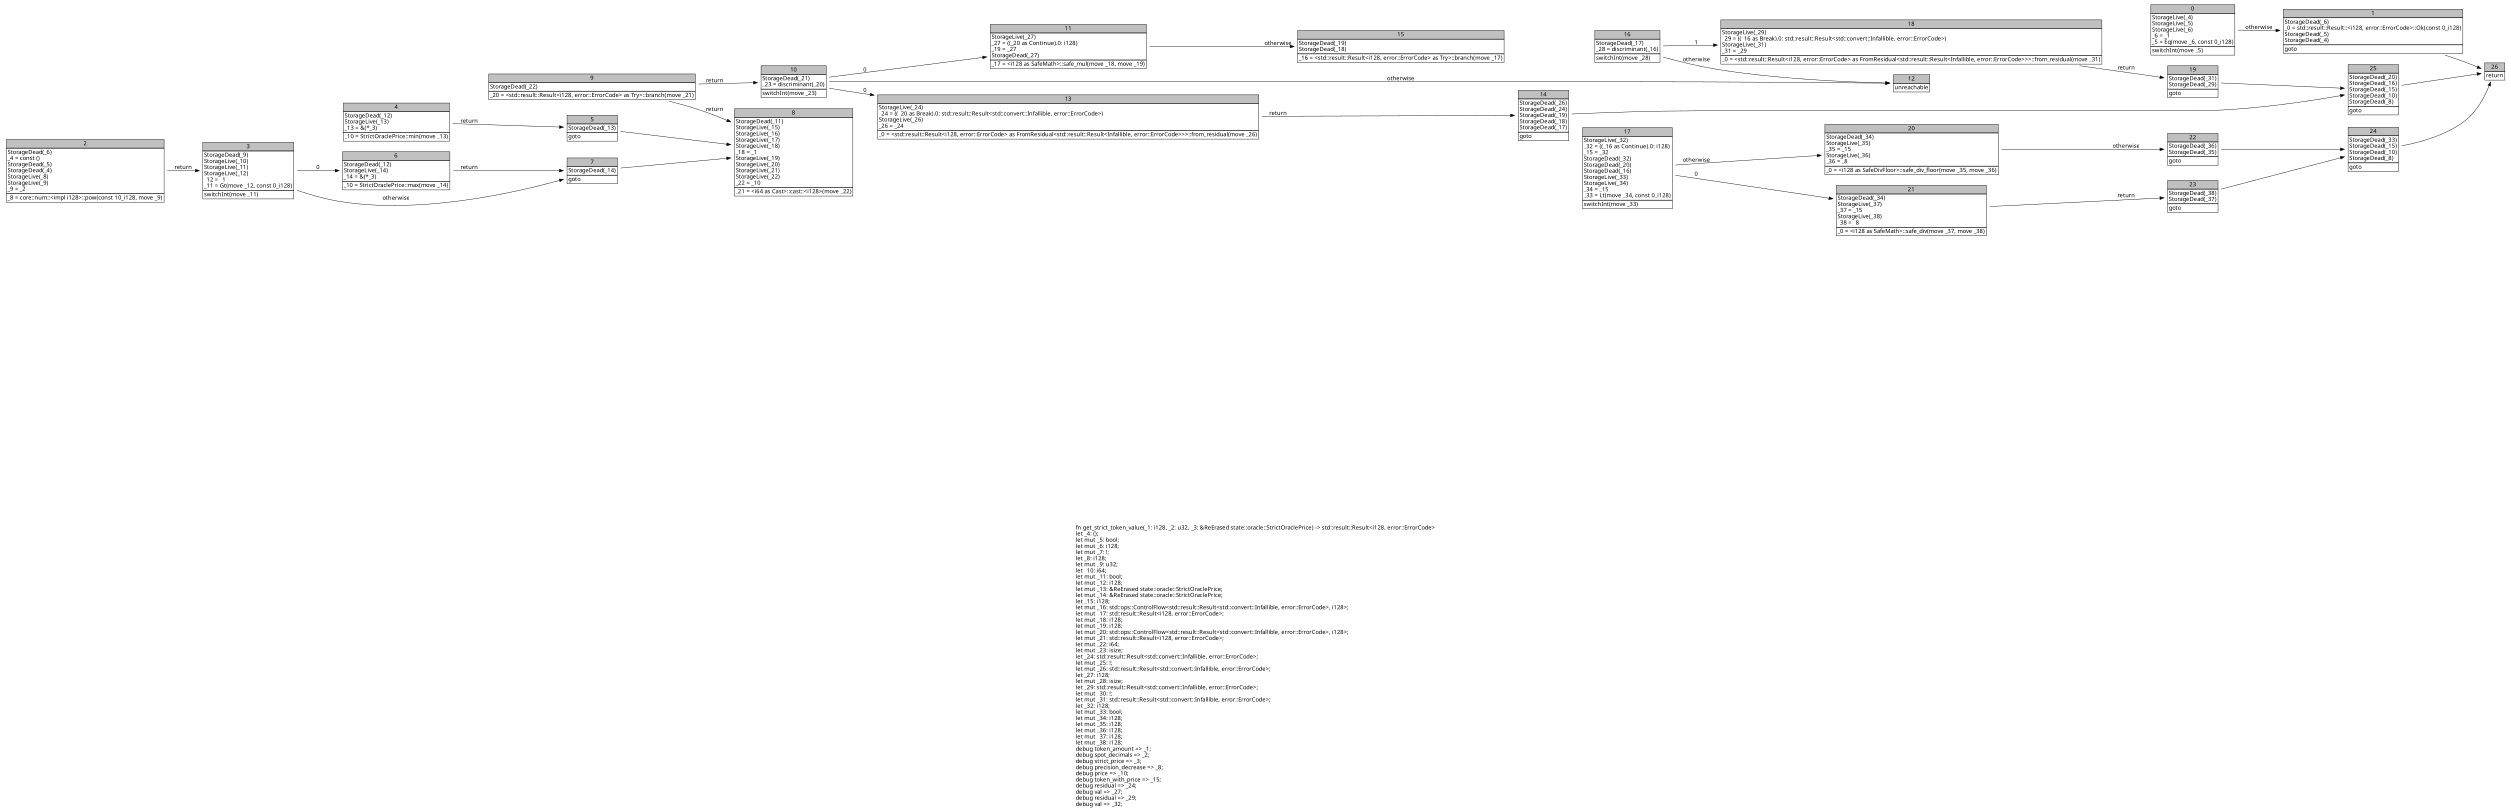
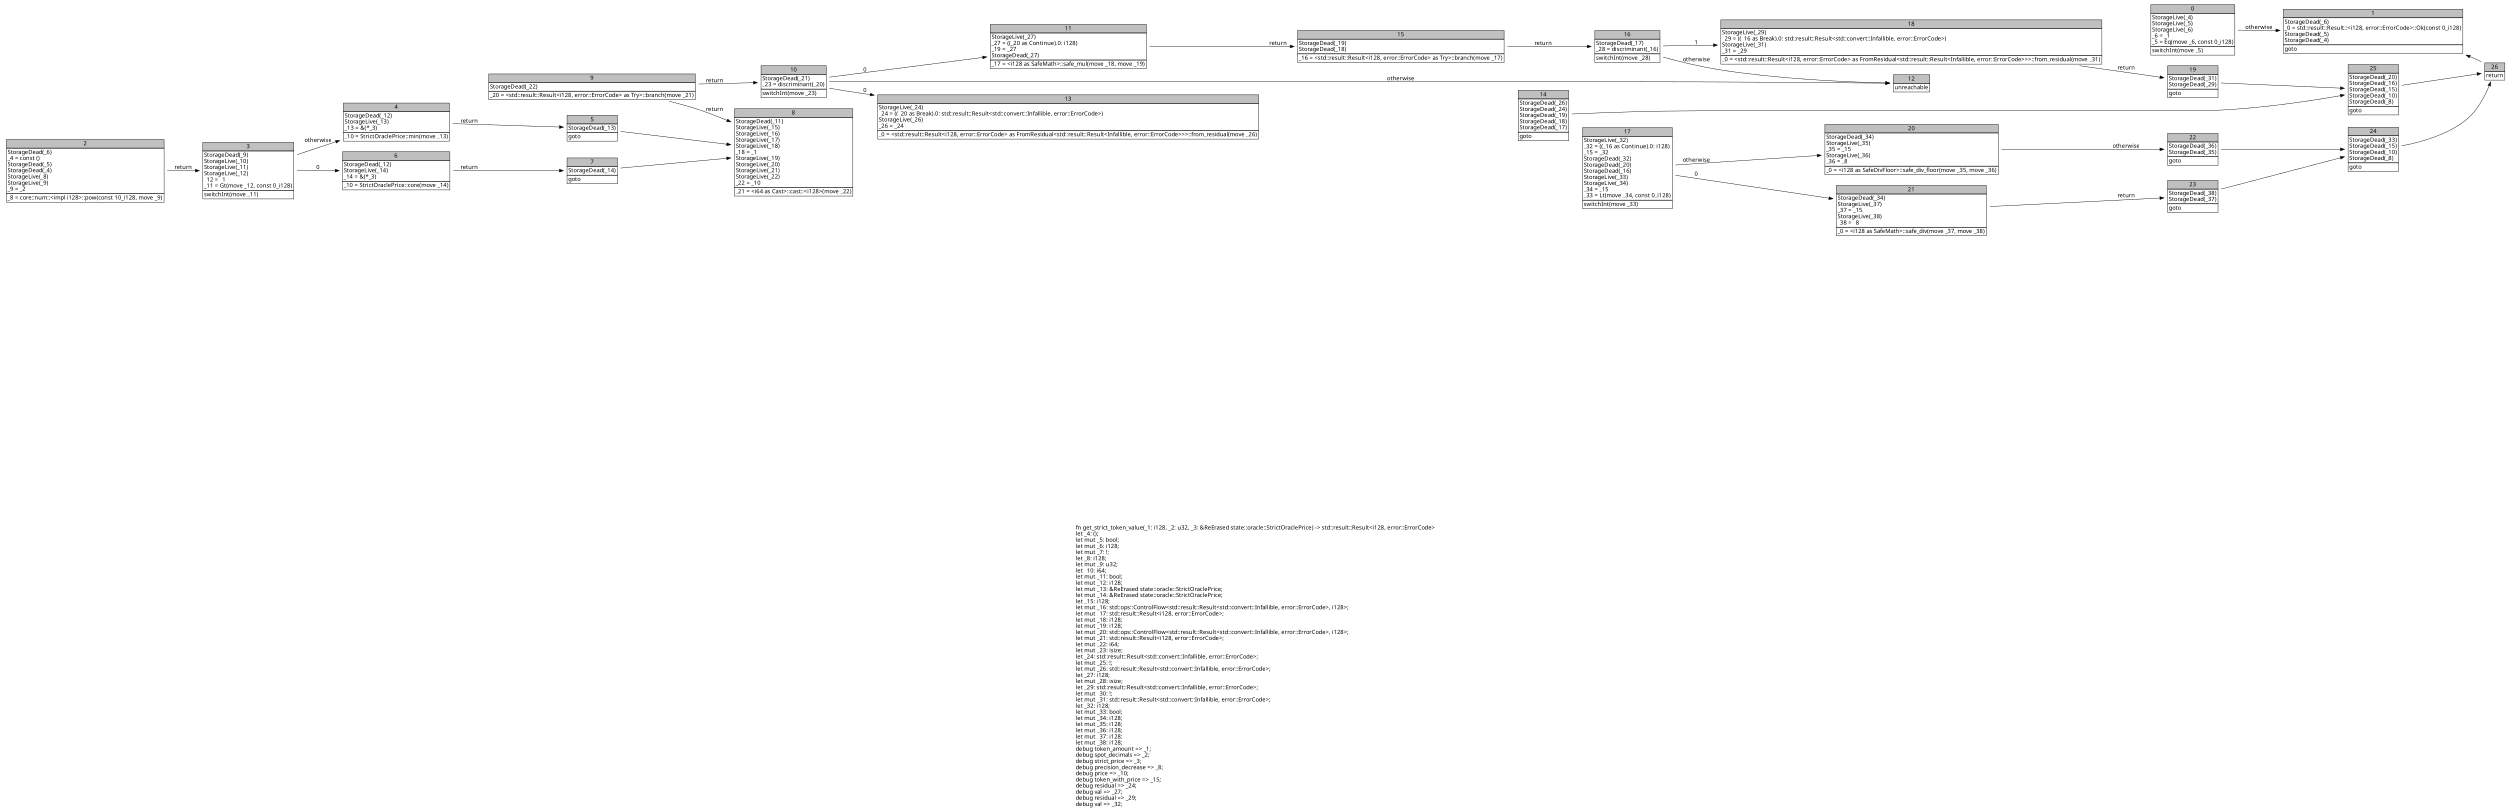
edge "11" -> "15": label "otherwise" -> "return"
edge "15" -> "16": added, label "return"
edge "1" -> "26": reversed
edge "13" -> "14": removed, label "return"
node "6": text "_10 = StrictOraclePrice::max(move _14)" -> "_10 = StrictOraclePrice::core(move _14)"
edge "3" -> "7": now "3" -> "4"
